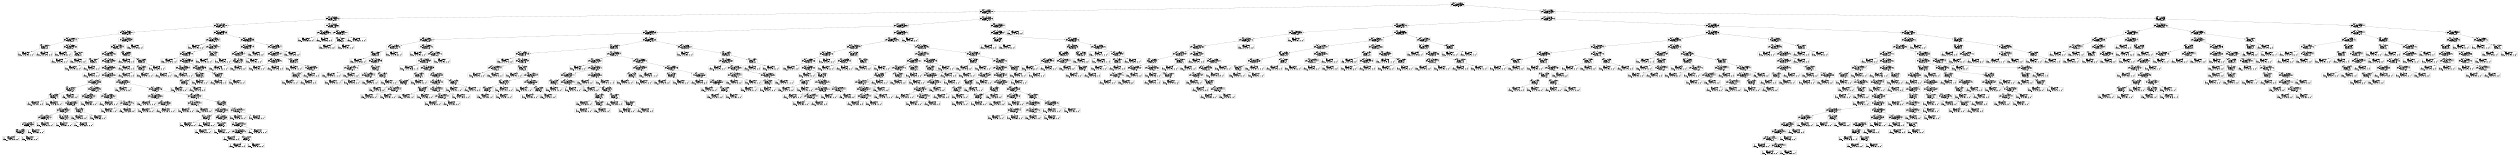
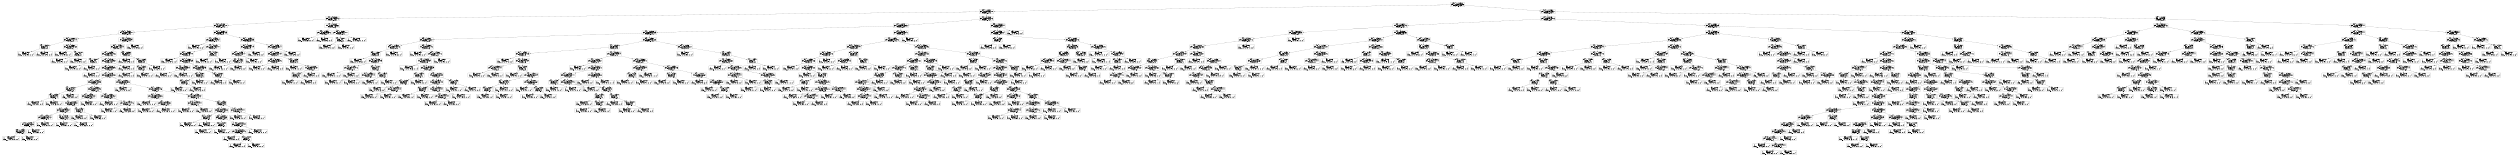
node "X[8] <= 3.2900 gini = 0.32 samples = 5": label "X[8] <= 3.2900 gini = 0.32 samples = 5" -> "X[8] <= 3.2900 gini = 0.32 value = 5"
